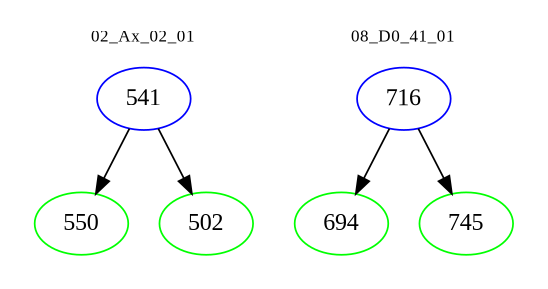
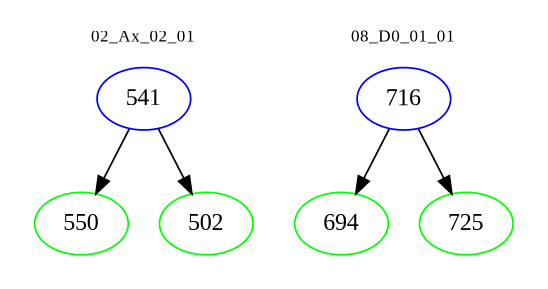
cluster "08_D0_41_01": label "08_D0_41_01" -> "08_D0_01_01"
node "745": label "745" -> "725"
